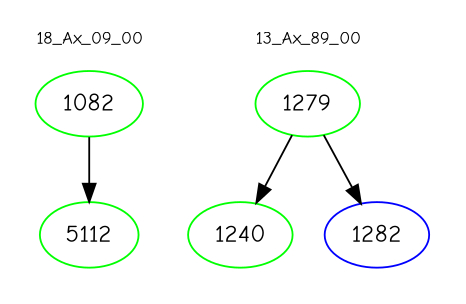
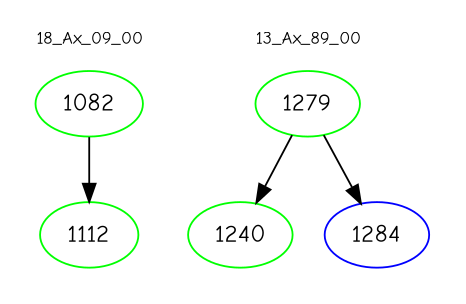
node "5112": label "5112" -> "1112"
node "1282": label "1282" -> "1284"
